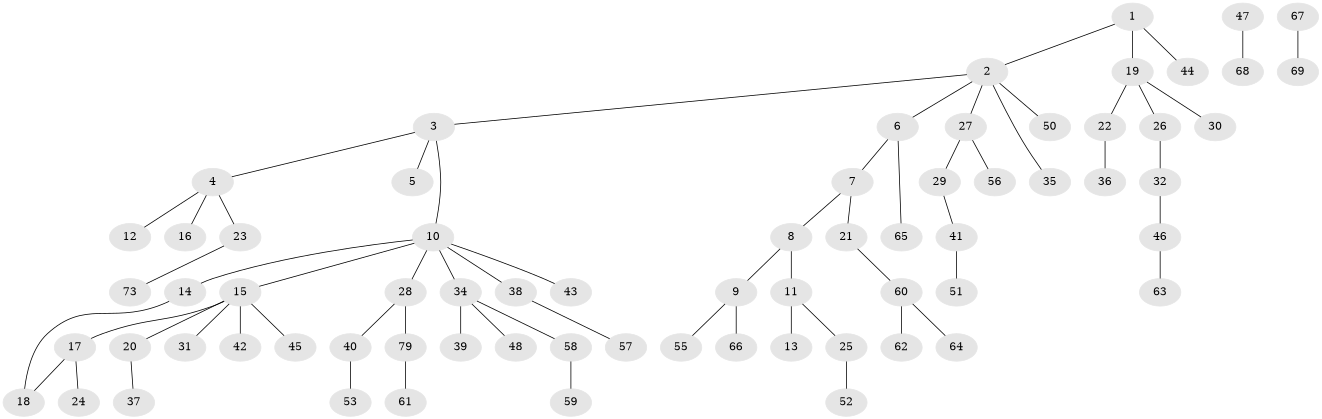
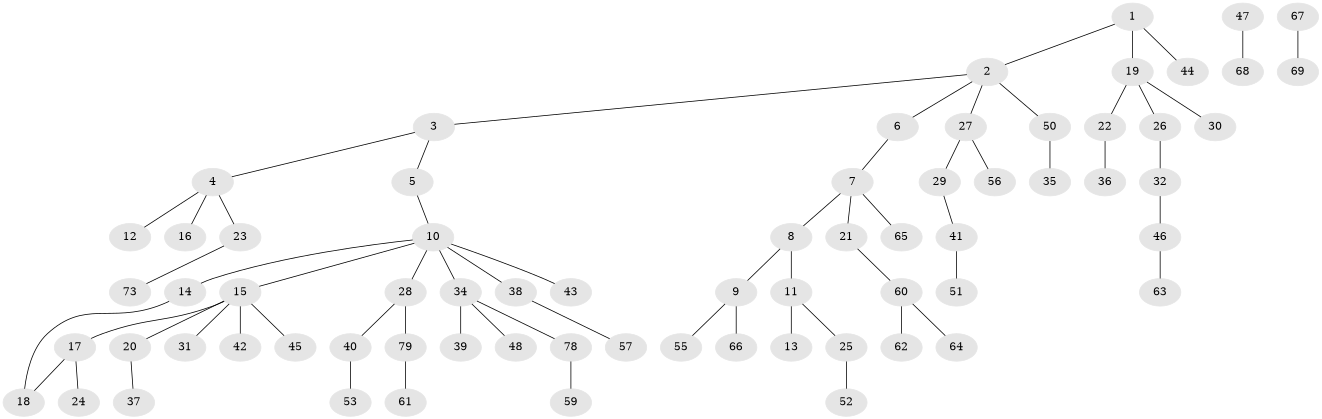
edge "2" -- "35": now "50" -- "35"
edge "3" -- "10": now "5" -- "10"
edge "6" -- "65": now "7" -- "65"
node "58": label "58" -> "78"
